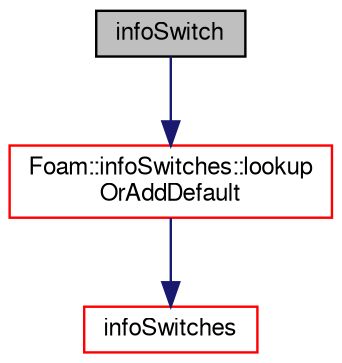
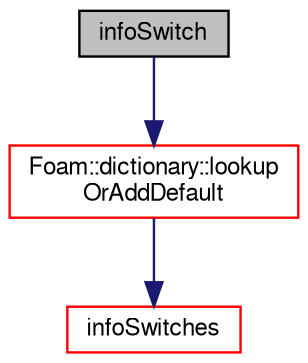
node "Foam::infoSwitches::lookup OrAddDefault": label "Foam::infoSwitches::lookup OrAddDefault" -> "Foam::dictionary::lookup OrAddDefault"
